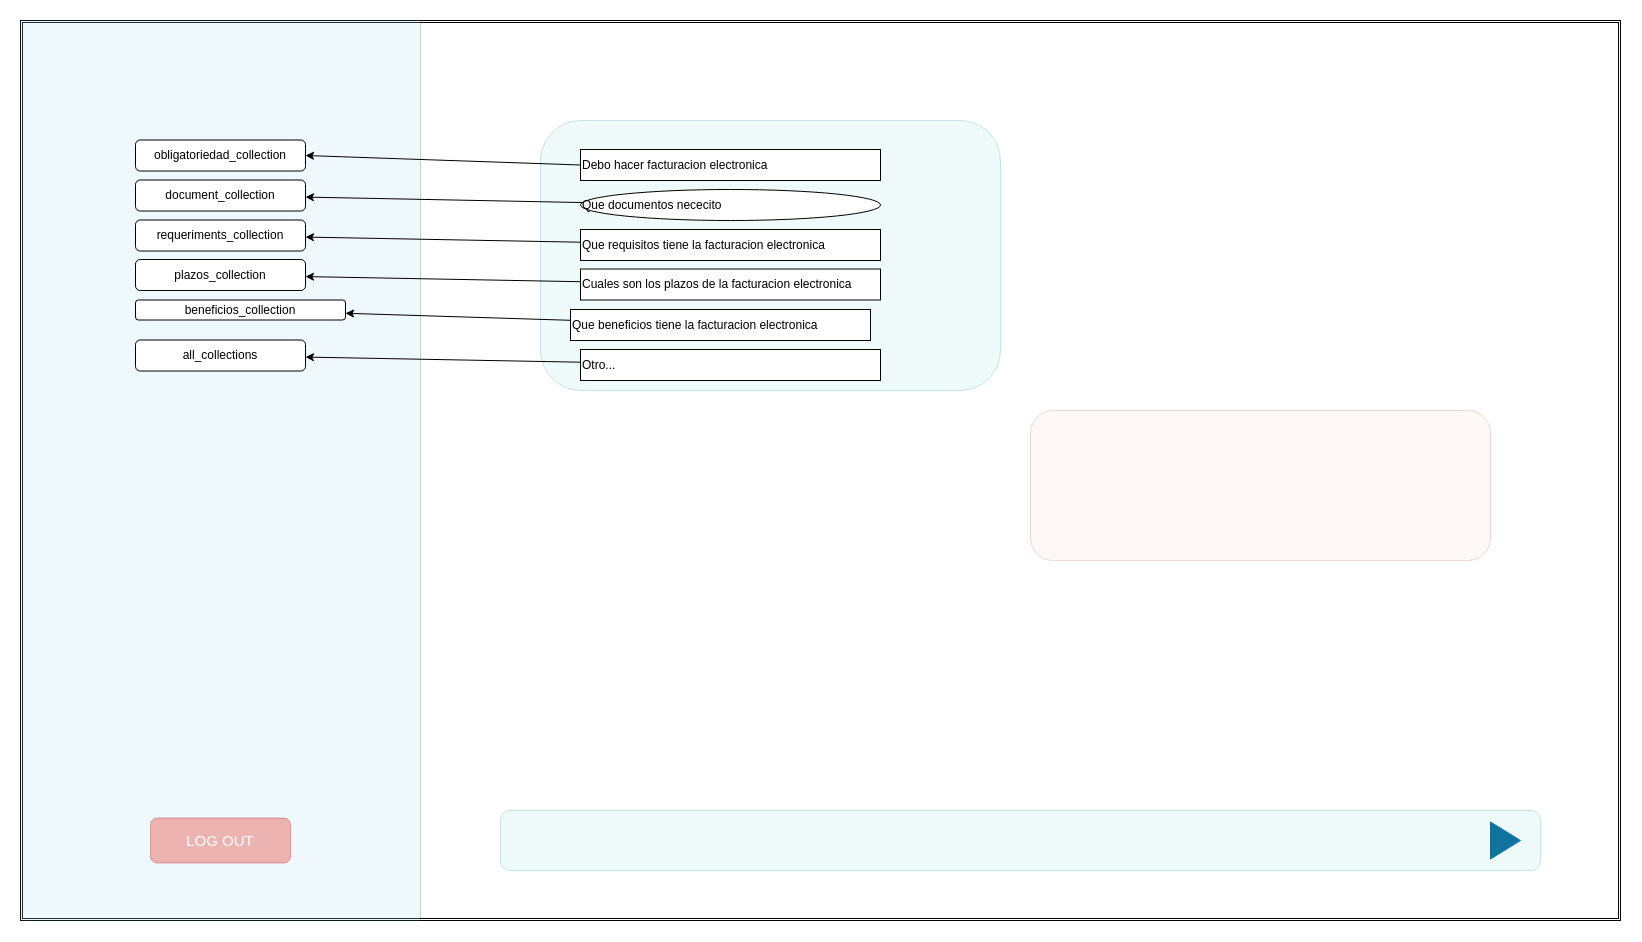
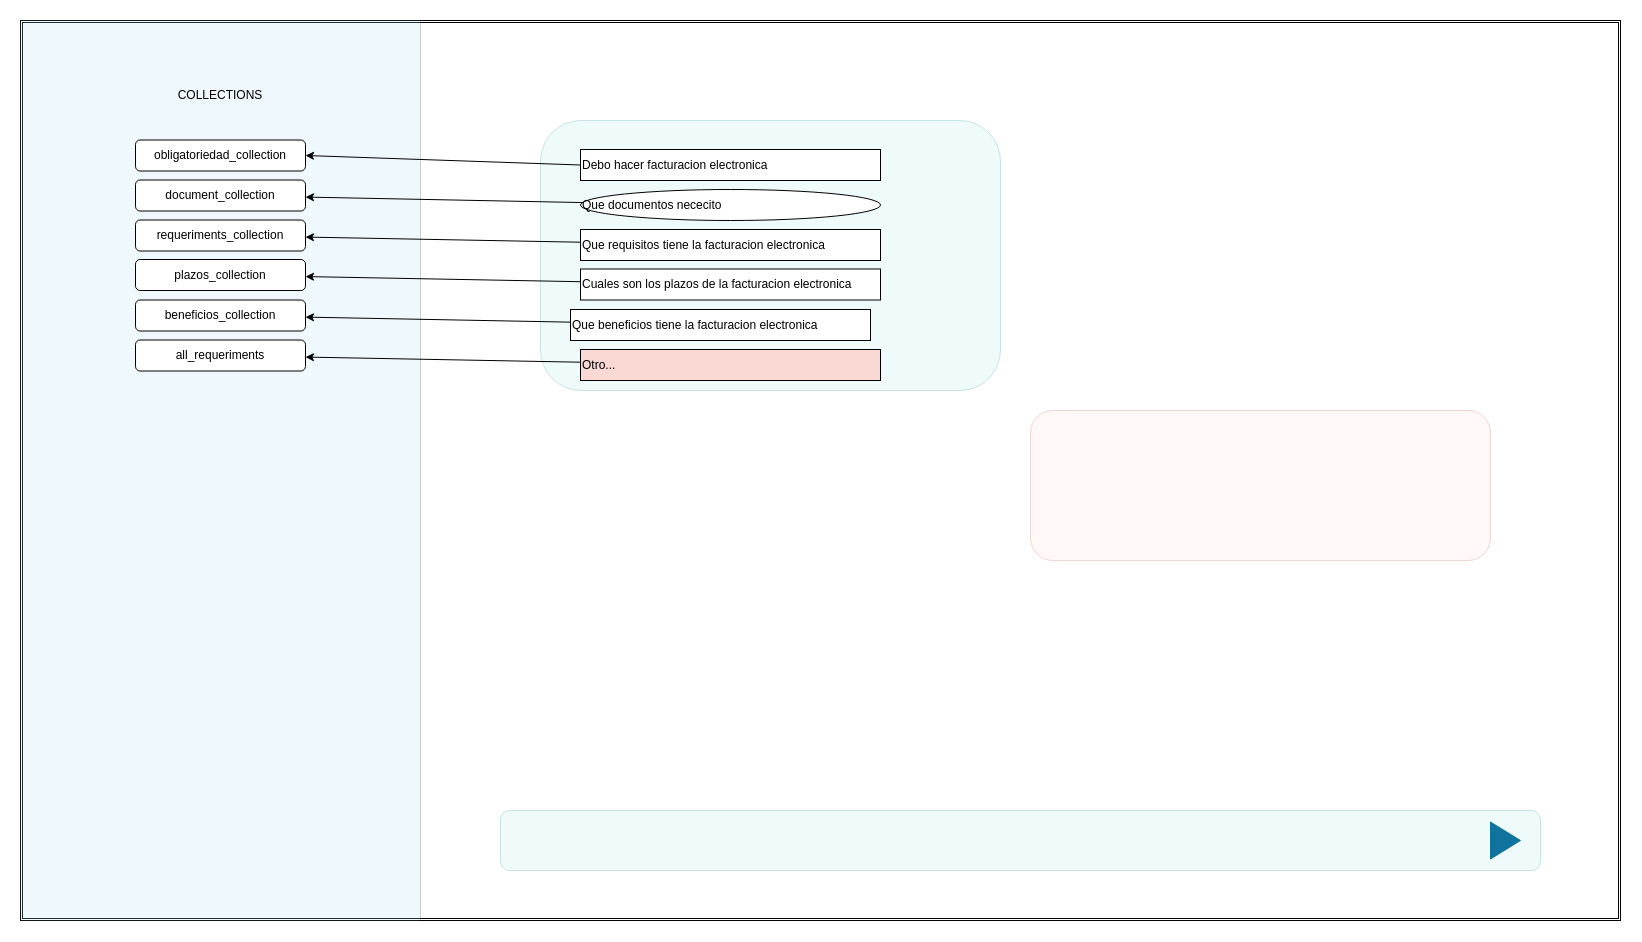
node "COLLECTIONS": added
node "beneficios_collection": size 210x20 -> 170x31
node "all_collections": label "all_collections" -> "all_requeriments"
node "Otro...": fillcolor #ffffff -> #fad9d5
node "LOG OUT": removed
